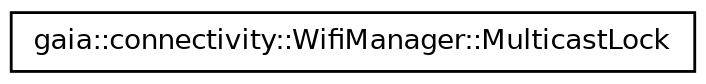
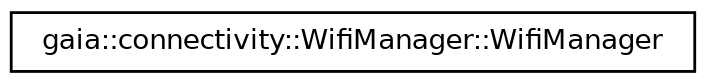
node "gaia::connectivity::WifiManager::MulticastLock": label "gaia::connectivity::WifiManager::MulticastLock" -> "gaia::connectivity::WifiManager::WifiManager"
